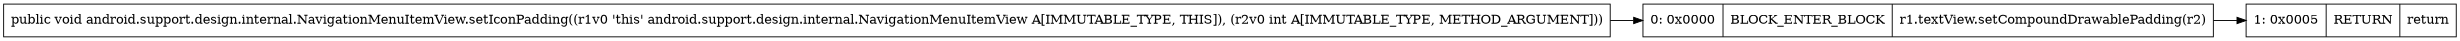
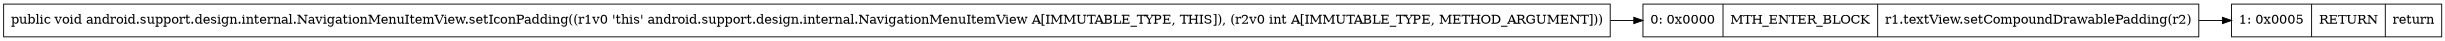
node "0: 0x0000": text "BLOCK_ENTER_BLOCK" -> "MTH_ENTER_BLOCK"
